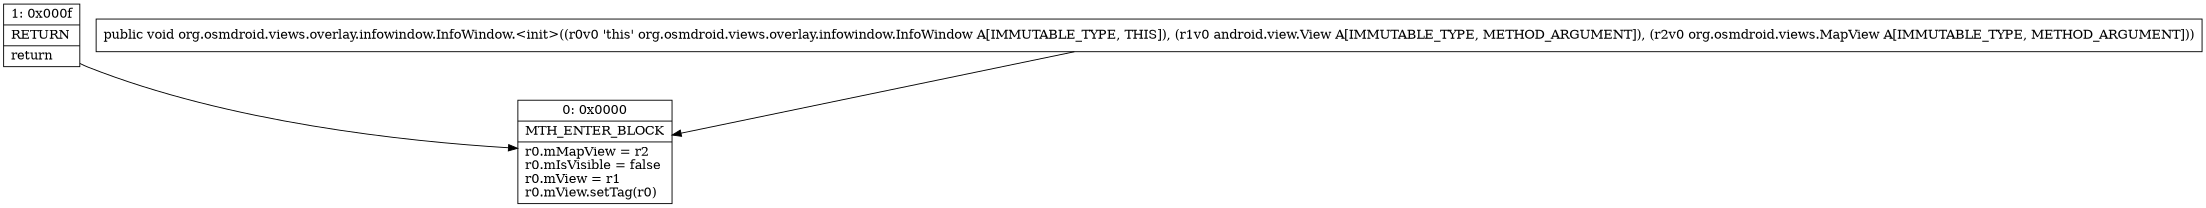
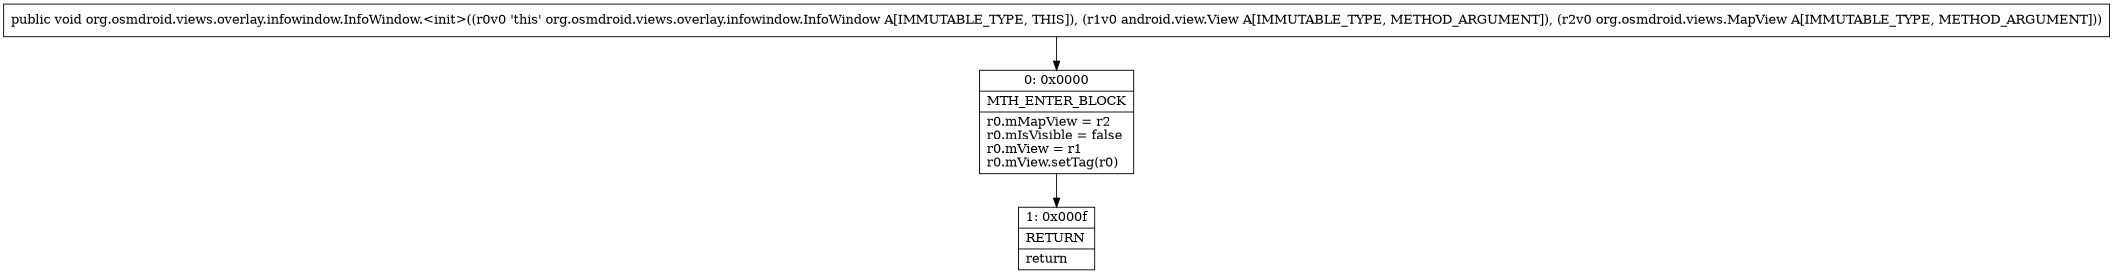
edge "1: 0x000f" -> "0: 0x0000": reversed
